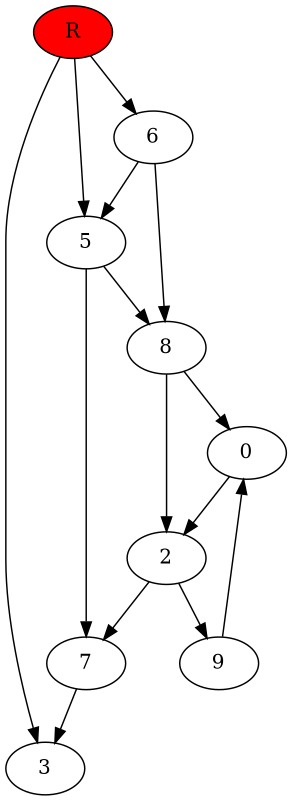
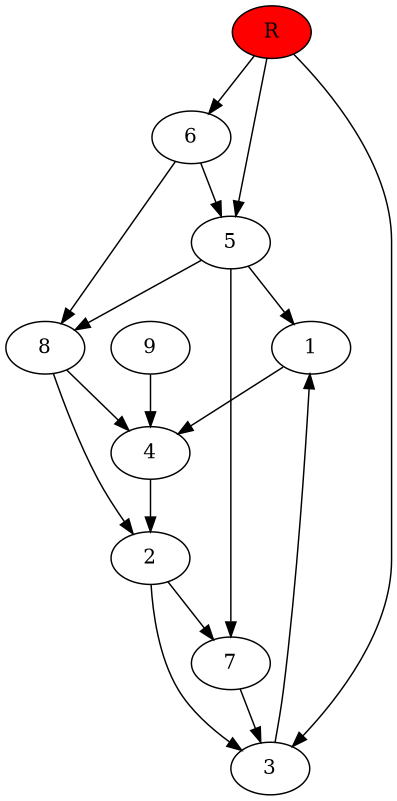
node "1": added
node "0": label "0" -> "4"
edge "2" -> "9": now "2" -> "3"
